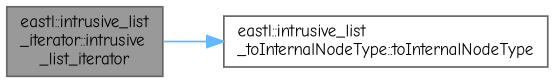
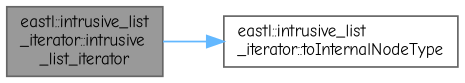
node "eastl::intrusive_list _toInternalNodeType::toInternalNodeType": label "eastl::intrusive_list _toInternalNodeType::toInternalNodeType" -> "eastl::intrusive_list _iterator::toInternalNodeType"
